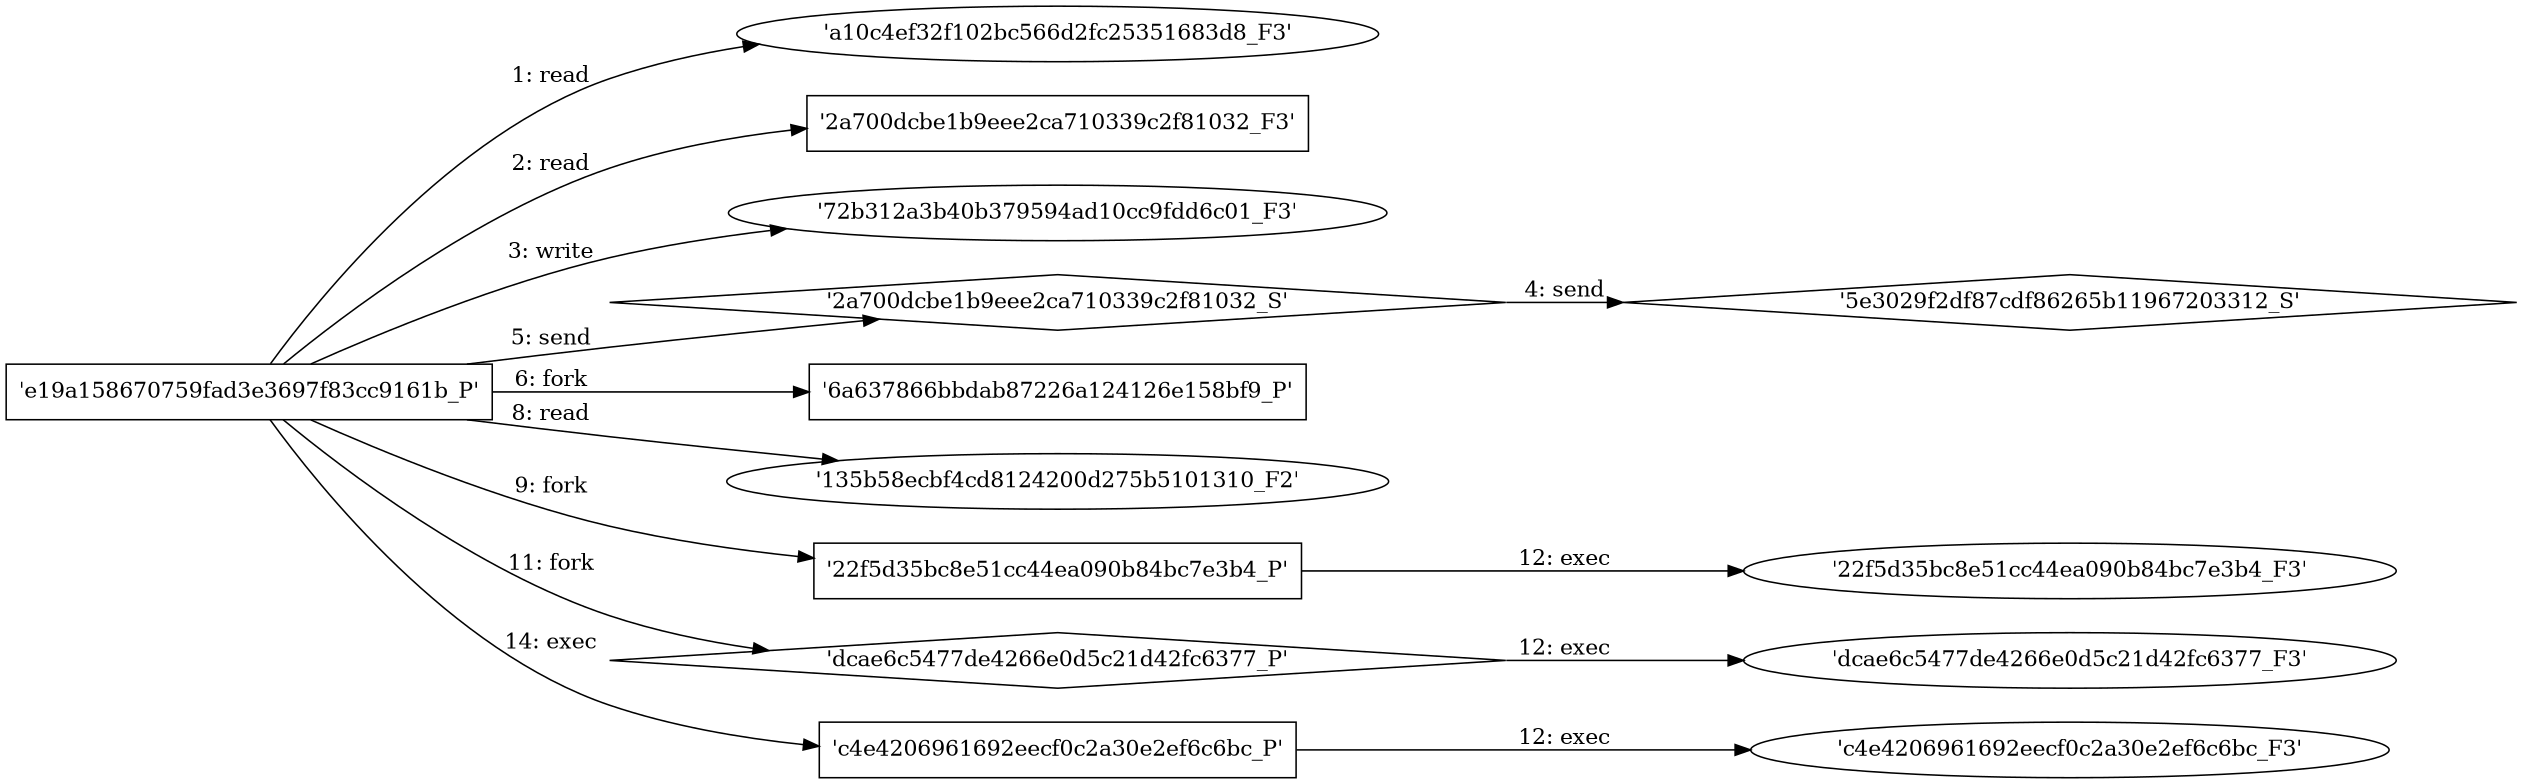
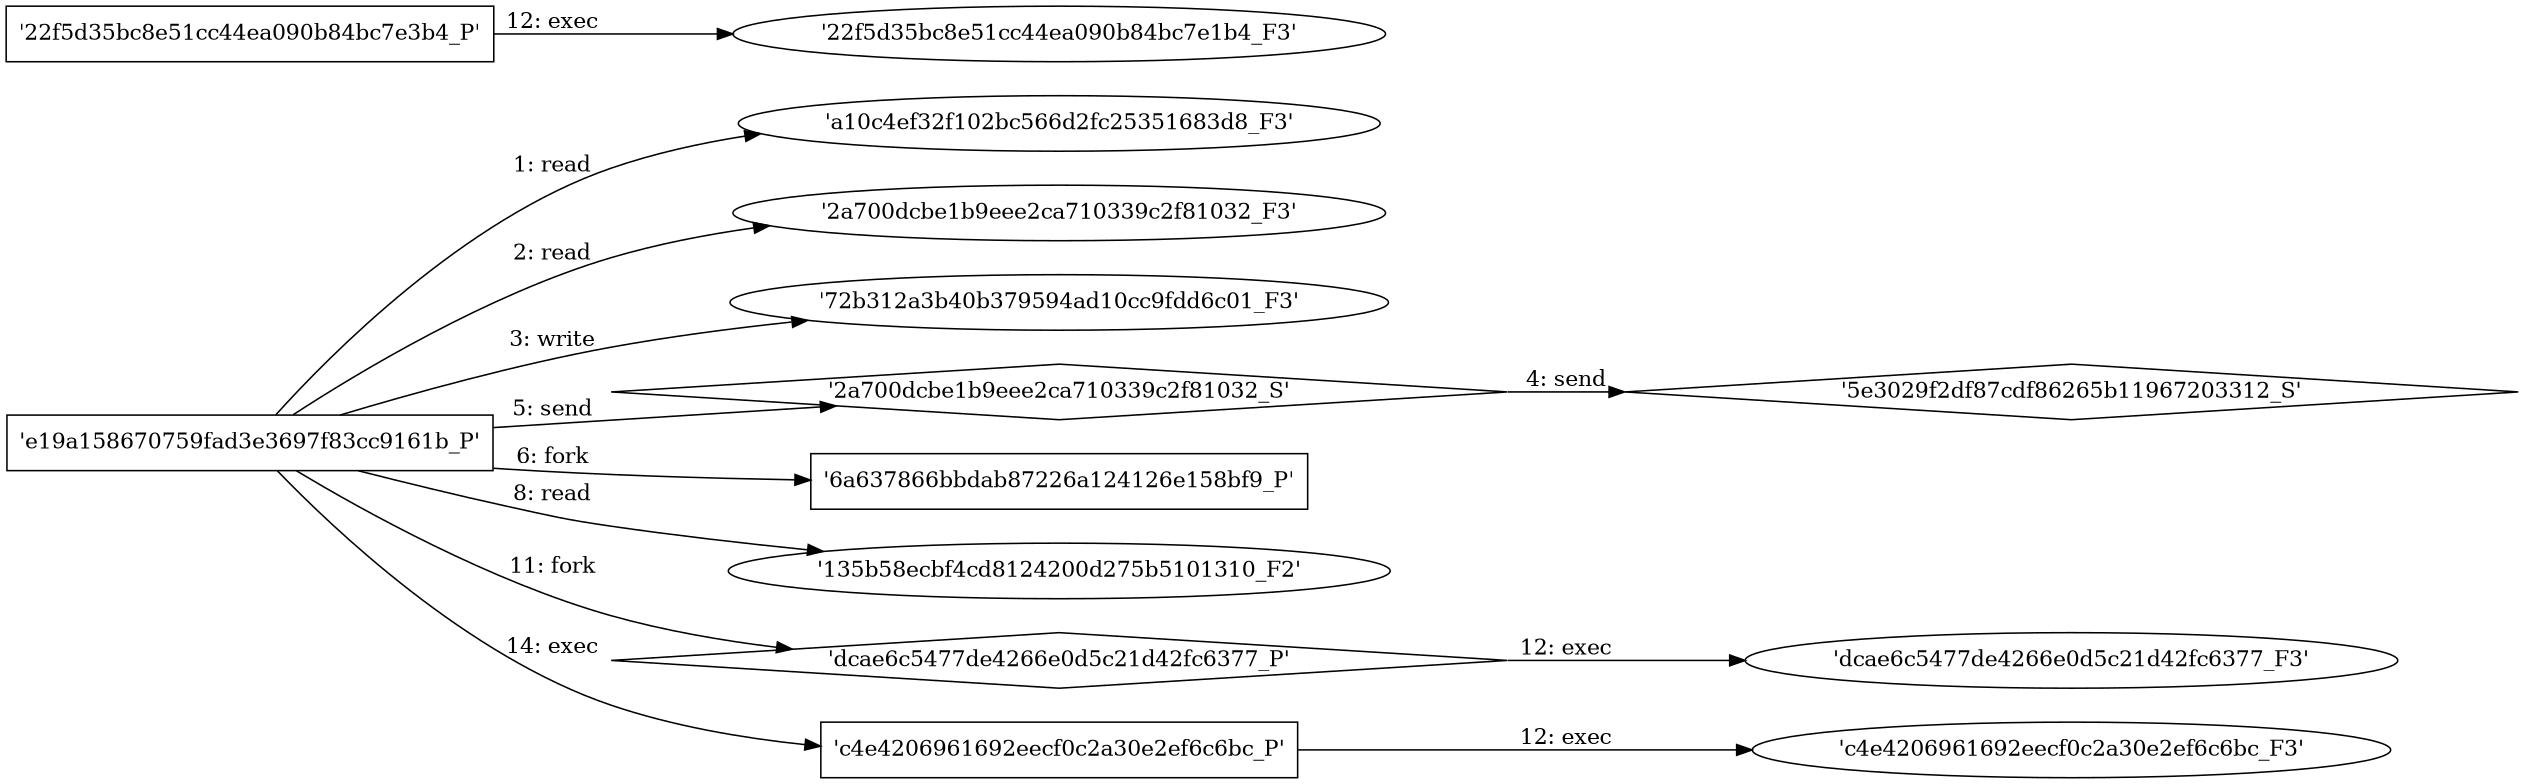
node "'2a700dcbe1b9eee2ca710339c2f81032_F3'": shape box -> ellipse
edge "'e19a158670759fad3e3697f83cc9161b_P'" -> "'22f5d35bc8e51cc44ea090b84bc7e3b4_P'": removed, label "9: fork"
node "'22f5d35bc8e51cc44ea090b84bc7e3b4_F3'": label "'22f5d35bc8e51cc44ea090b84bc7e3b4_F3'" -> "'22f5d35bc8e51cc44ea090b84bc7e1b4_F3'"
